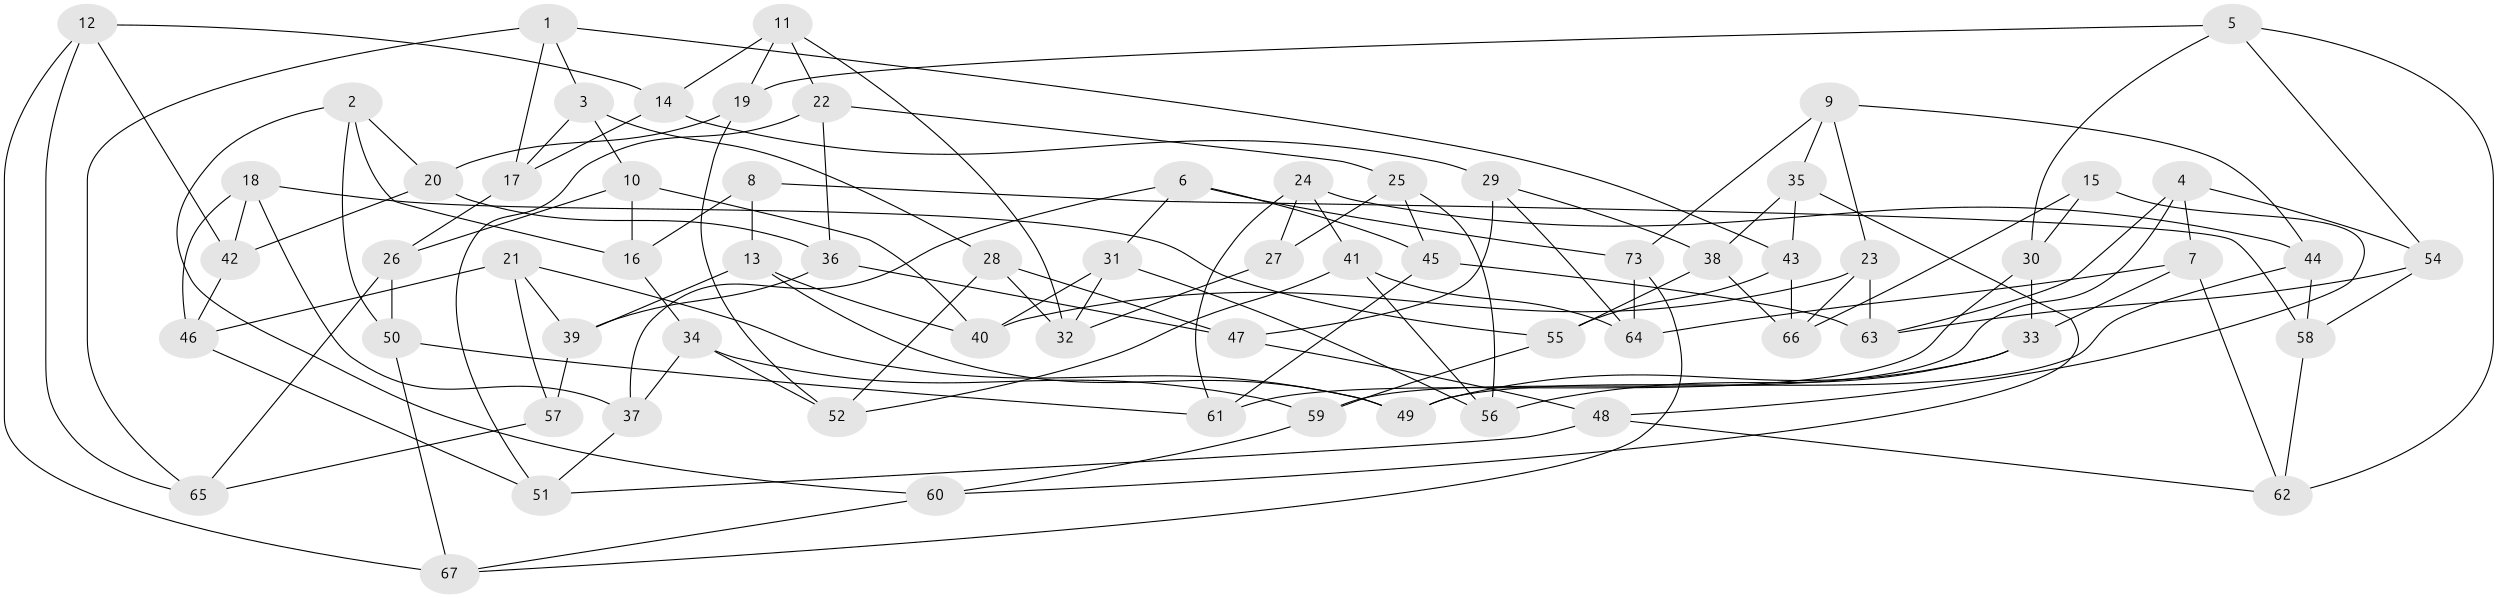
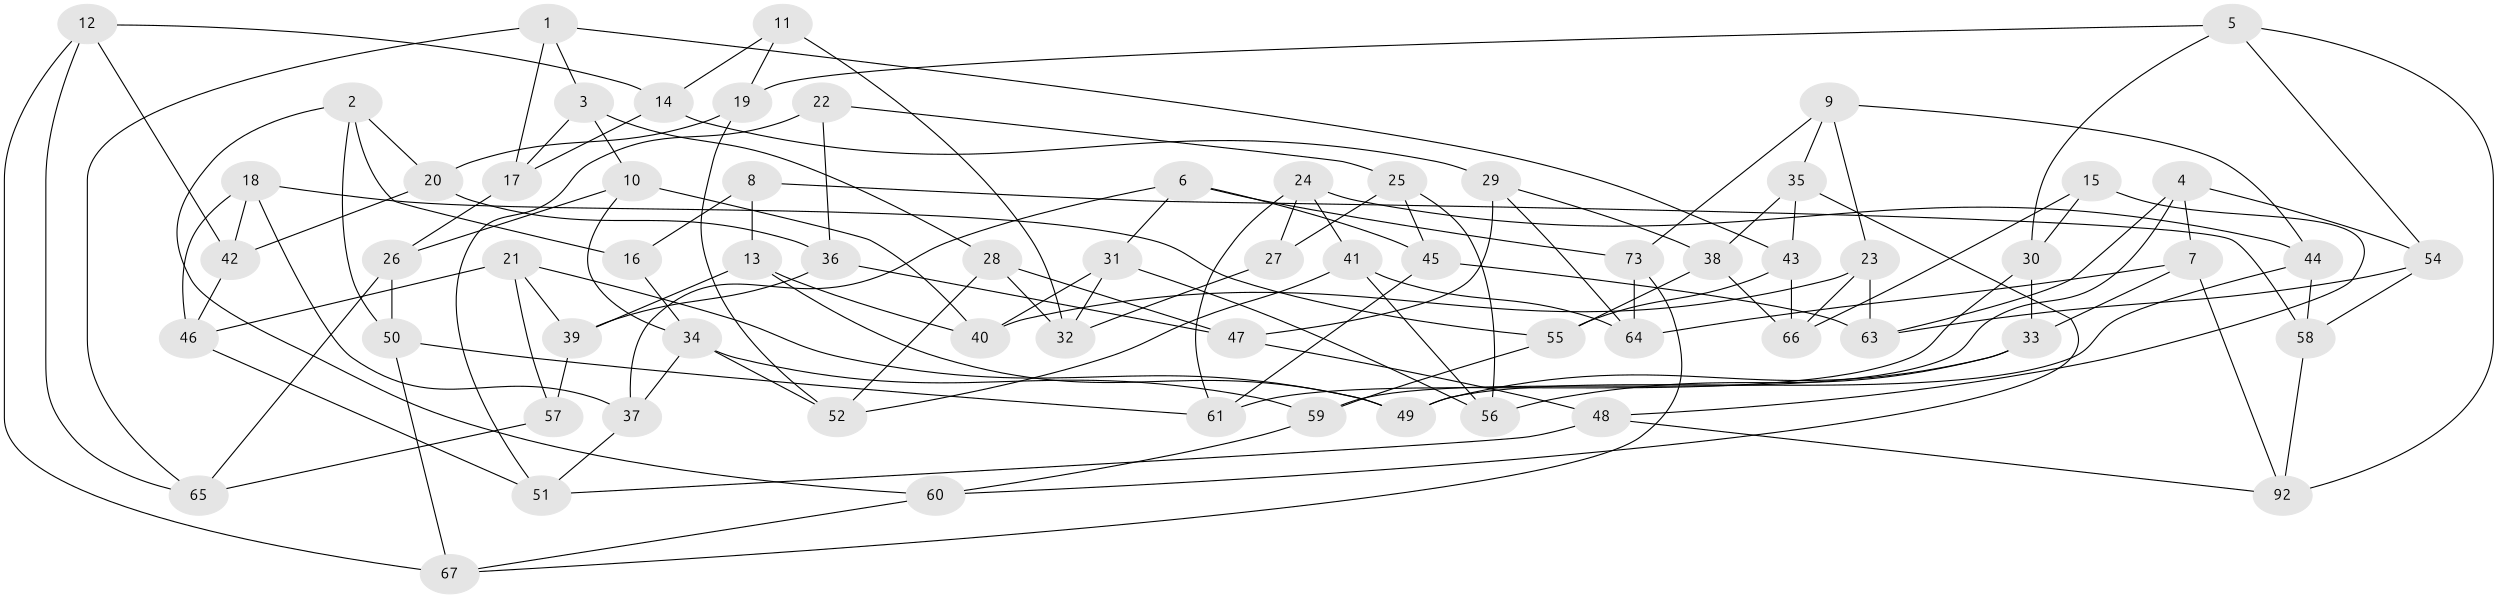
edge "11" -- "22": removed
edge "10" -- "16": now "10" -- "34"
node "62": label "62" -> "92"
